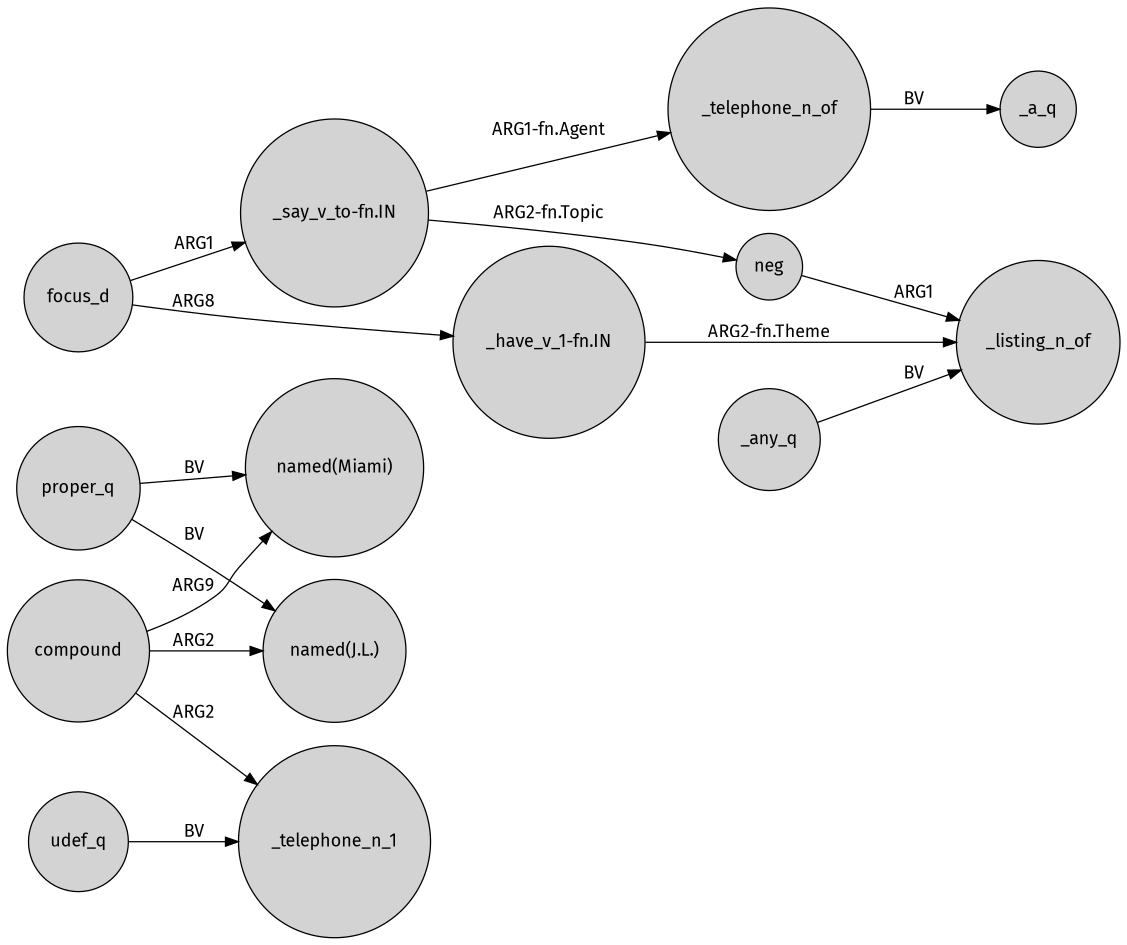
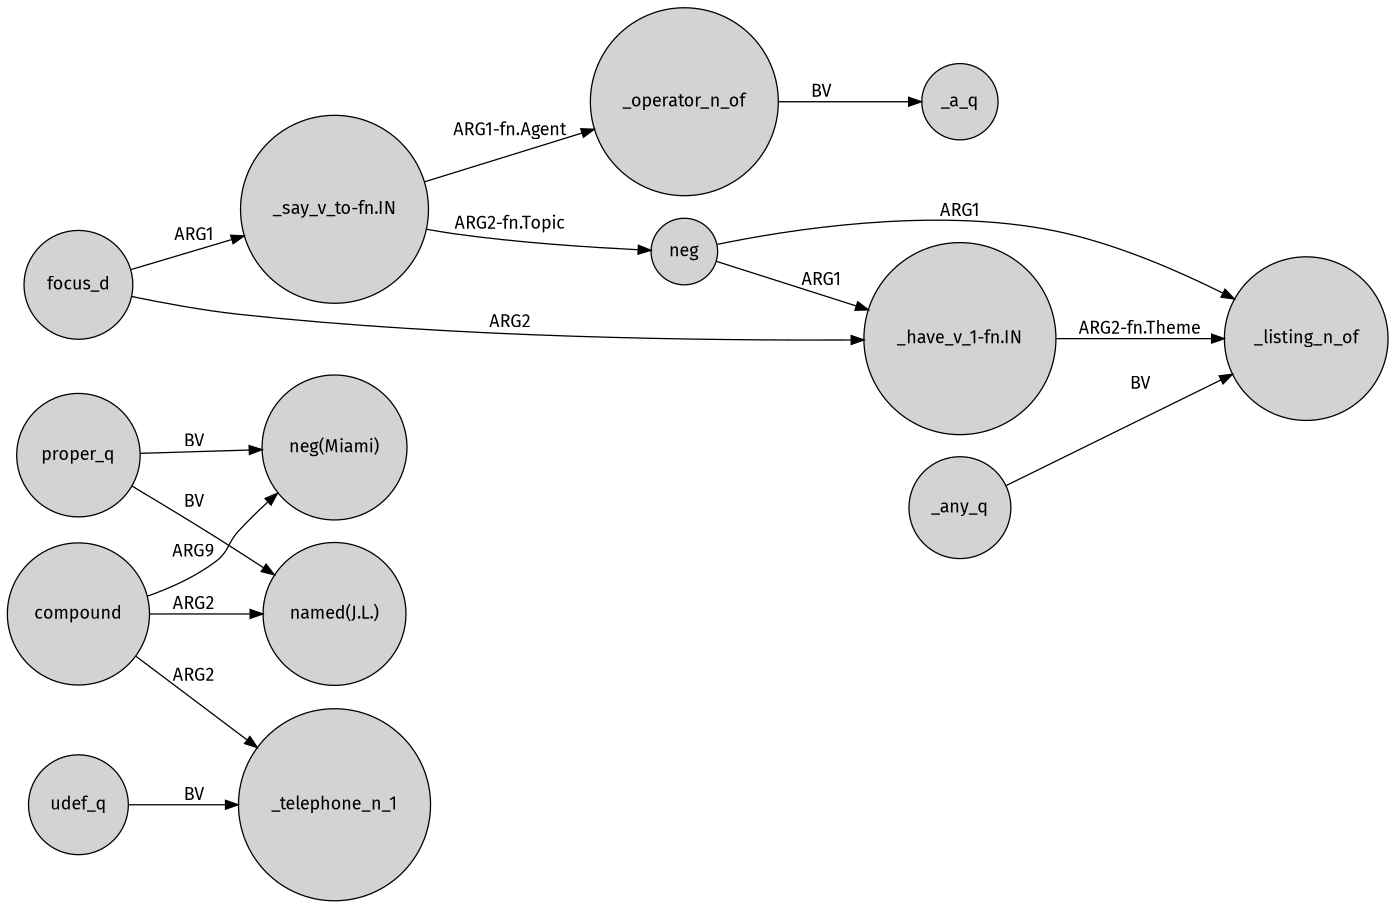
node "_telephone_n_of": label "_telephone_n_of" -> "_operator_n_of"
edge "neg" -> "_have_v_1-fn.IN": added, label "ARG1"
edge "focus_d" -> "_have_v_1-fn.IN": label "ARG8" -> "ARG2"
node "named(Miami)": label "named(Miami)" -> "neg(Miami)"
